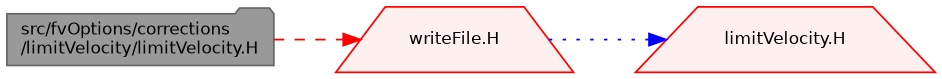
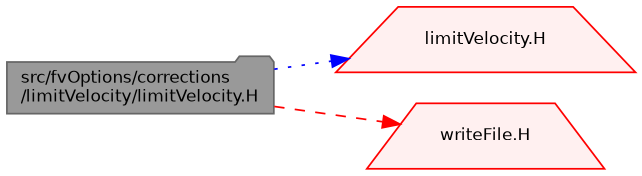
edge "writeFile.H" -> "limitVelocity.H": now "src/fvOptions/corrections /limitVelocity/limitVelocity.H" -> "limitVelocity.H"
